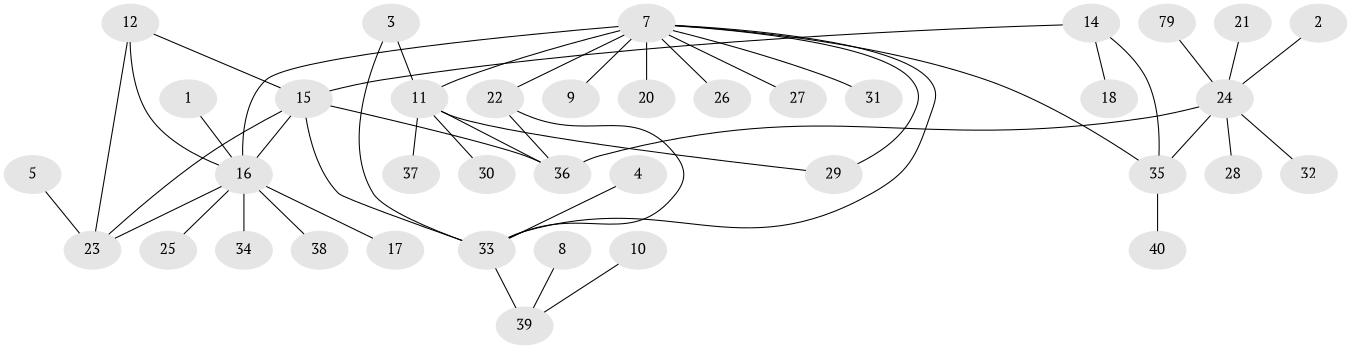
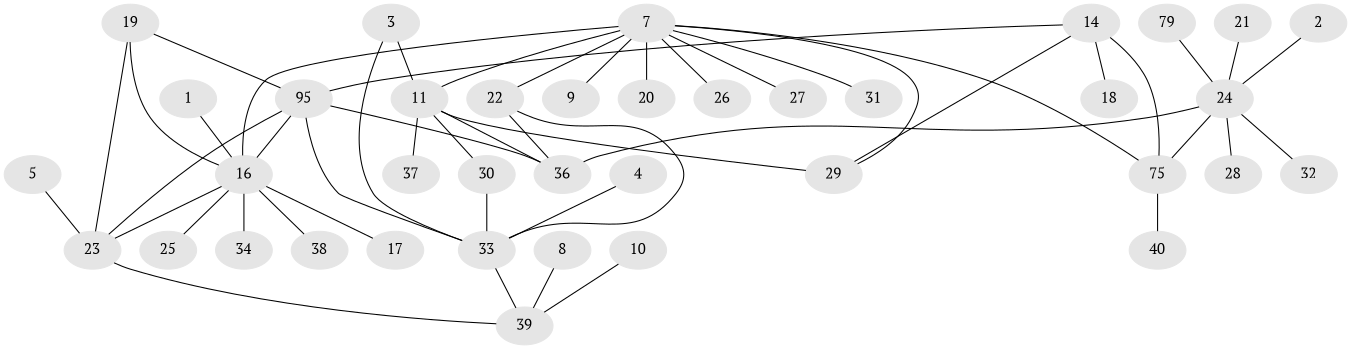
node "12": label "12" -> "19"
node "15": label "15" -> "95"
edge "14" -- "29": added
node "35": label "35" -> "75"
edge "7" -- "33": now "30" -- "33"
edge "23" -- "39": added
